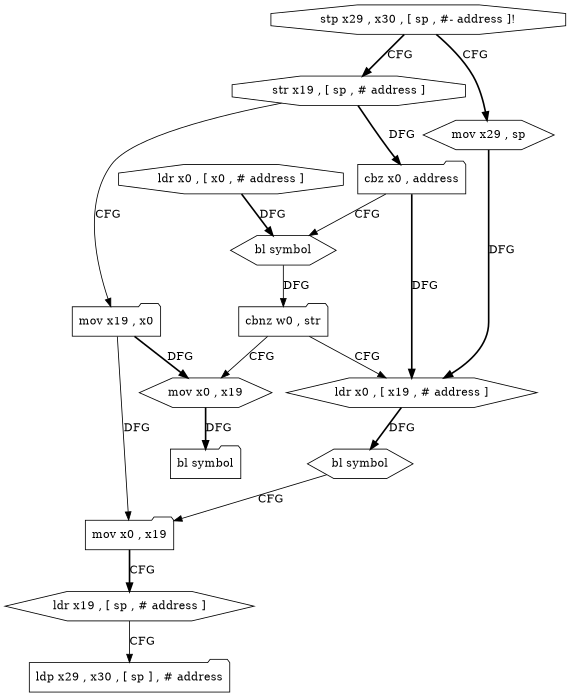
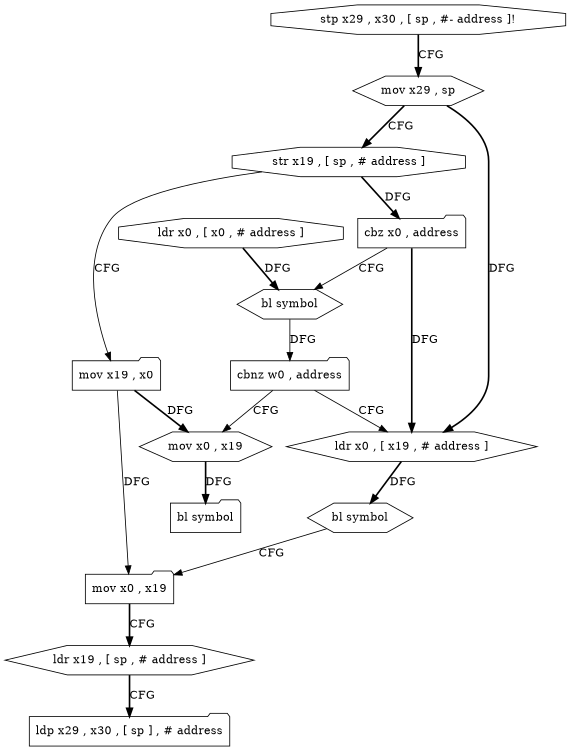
edge "stp x29 , x30 , [ sp , #- address ]!" -> "str x19 , [ sp , # address ]": now "mov x29 , sp" -> "str x19 , [ sp , # address ]"
node "cbnz w0 , str": label "cbnz w0 , str" -> "cbnz w0 , address"
edge "ldr x19 , [ sp , # address ]" -> "ldp x29 , x30 , [ sp ] , # address": style solid -> bold
